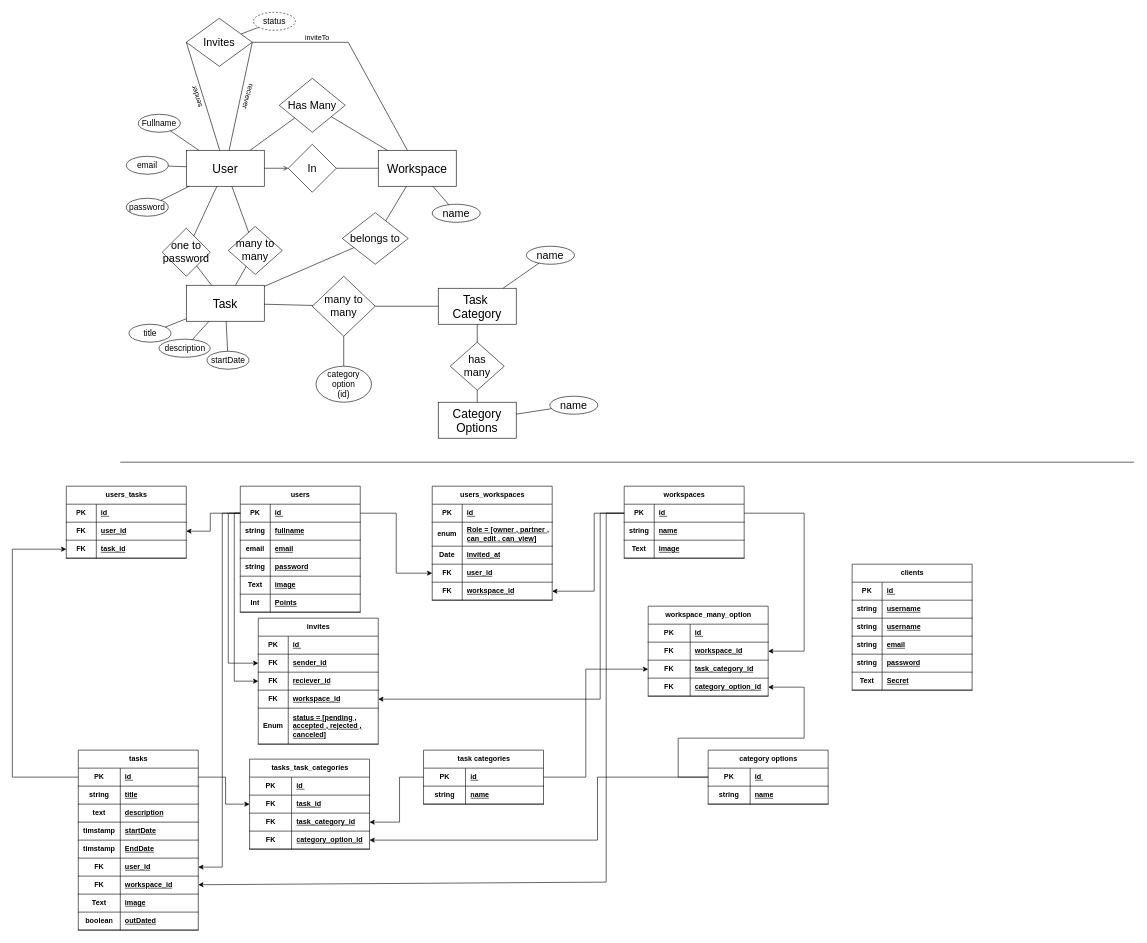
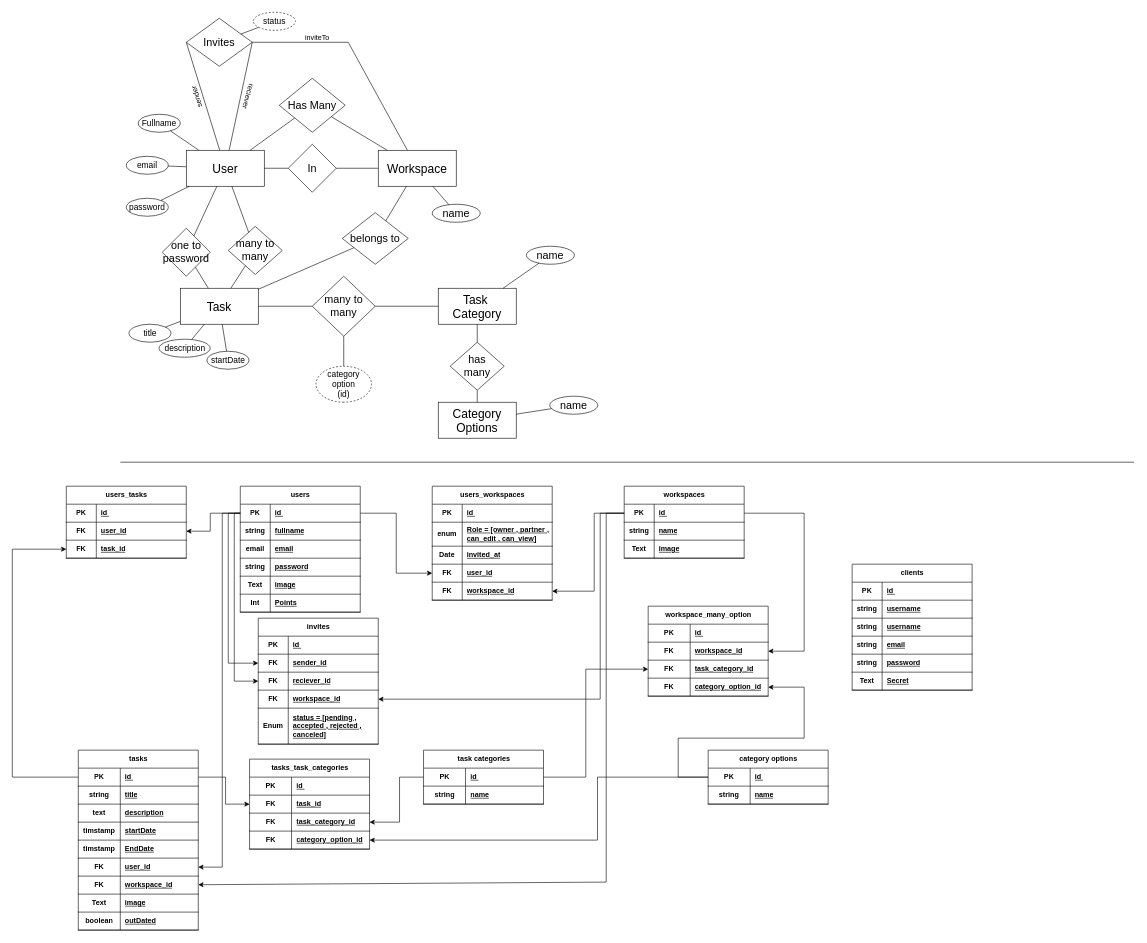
edge "User" -> "In": arrowhead open -> none
node "Task": moved (225, 303) -> (219, 306)
node "category option (id)": style solid -> dashed
